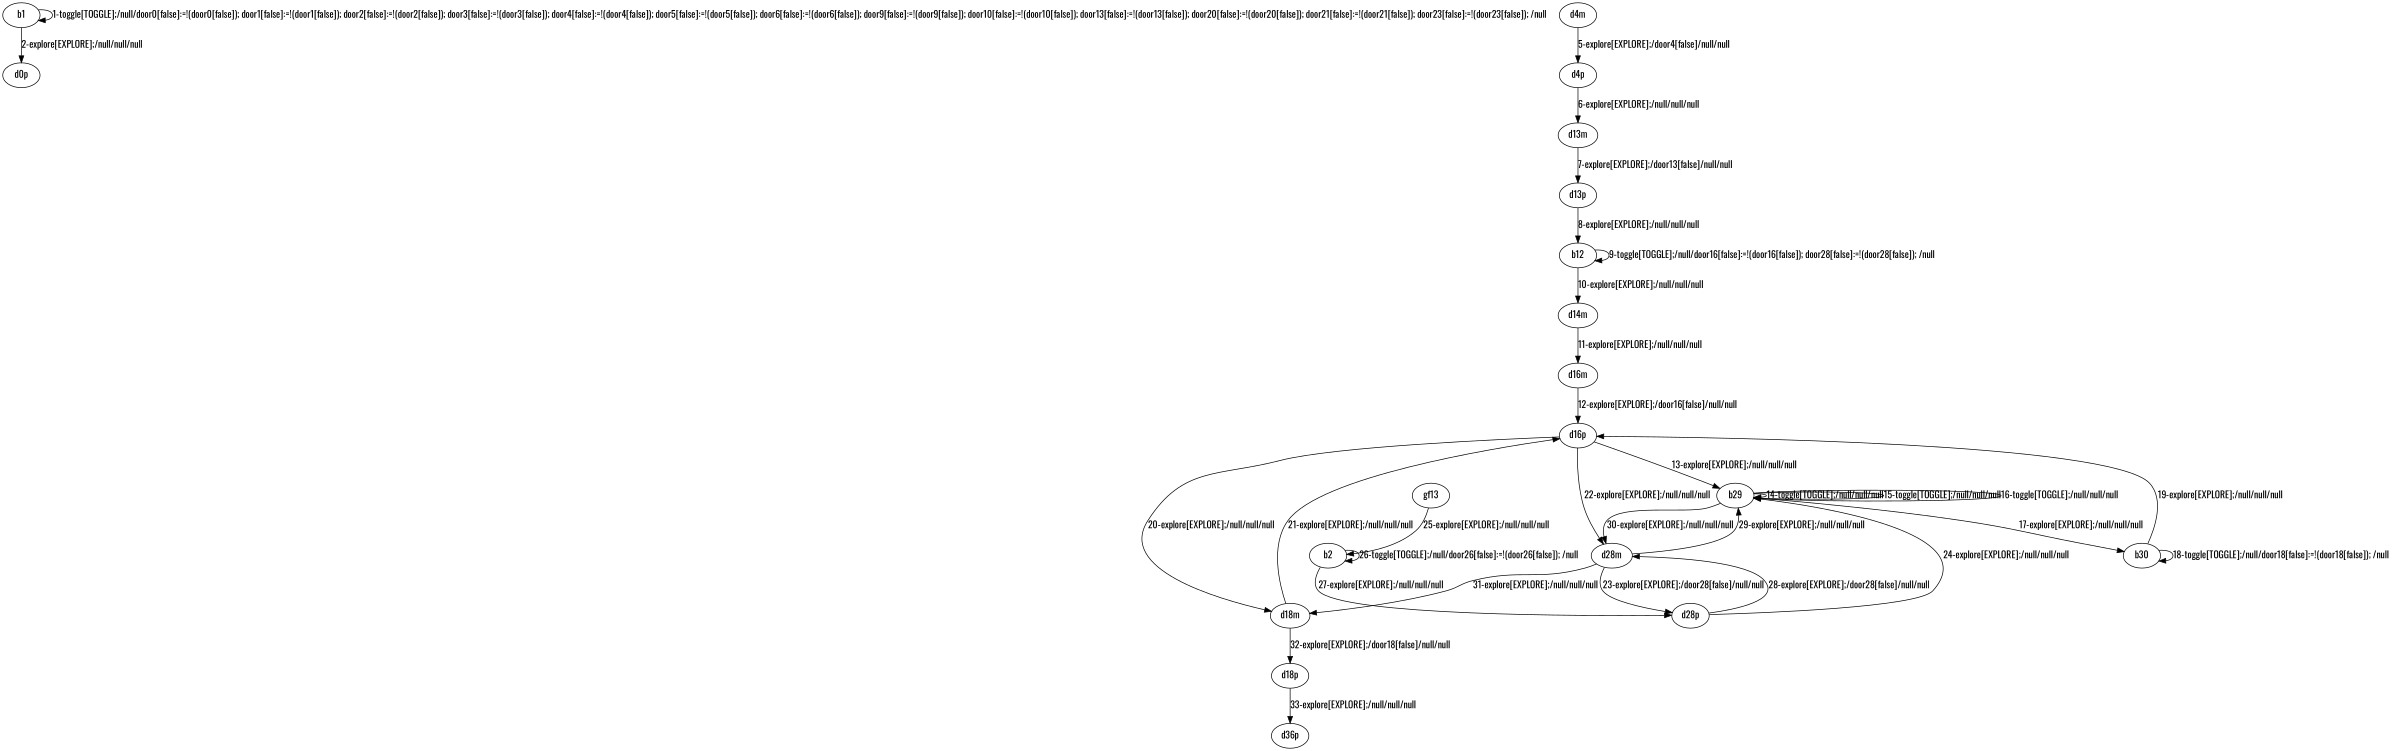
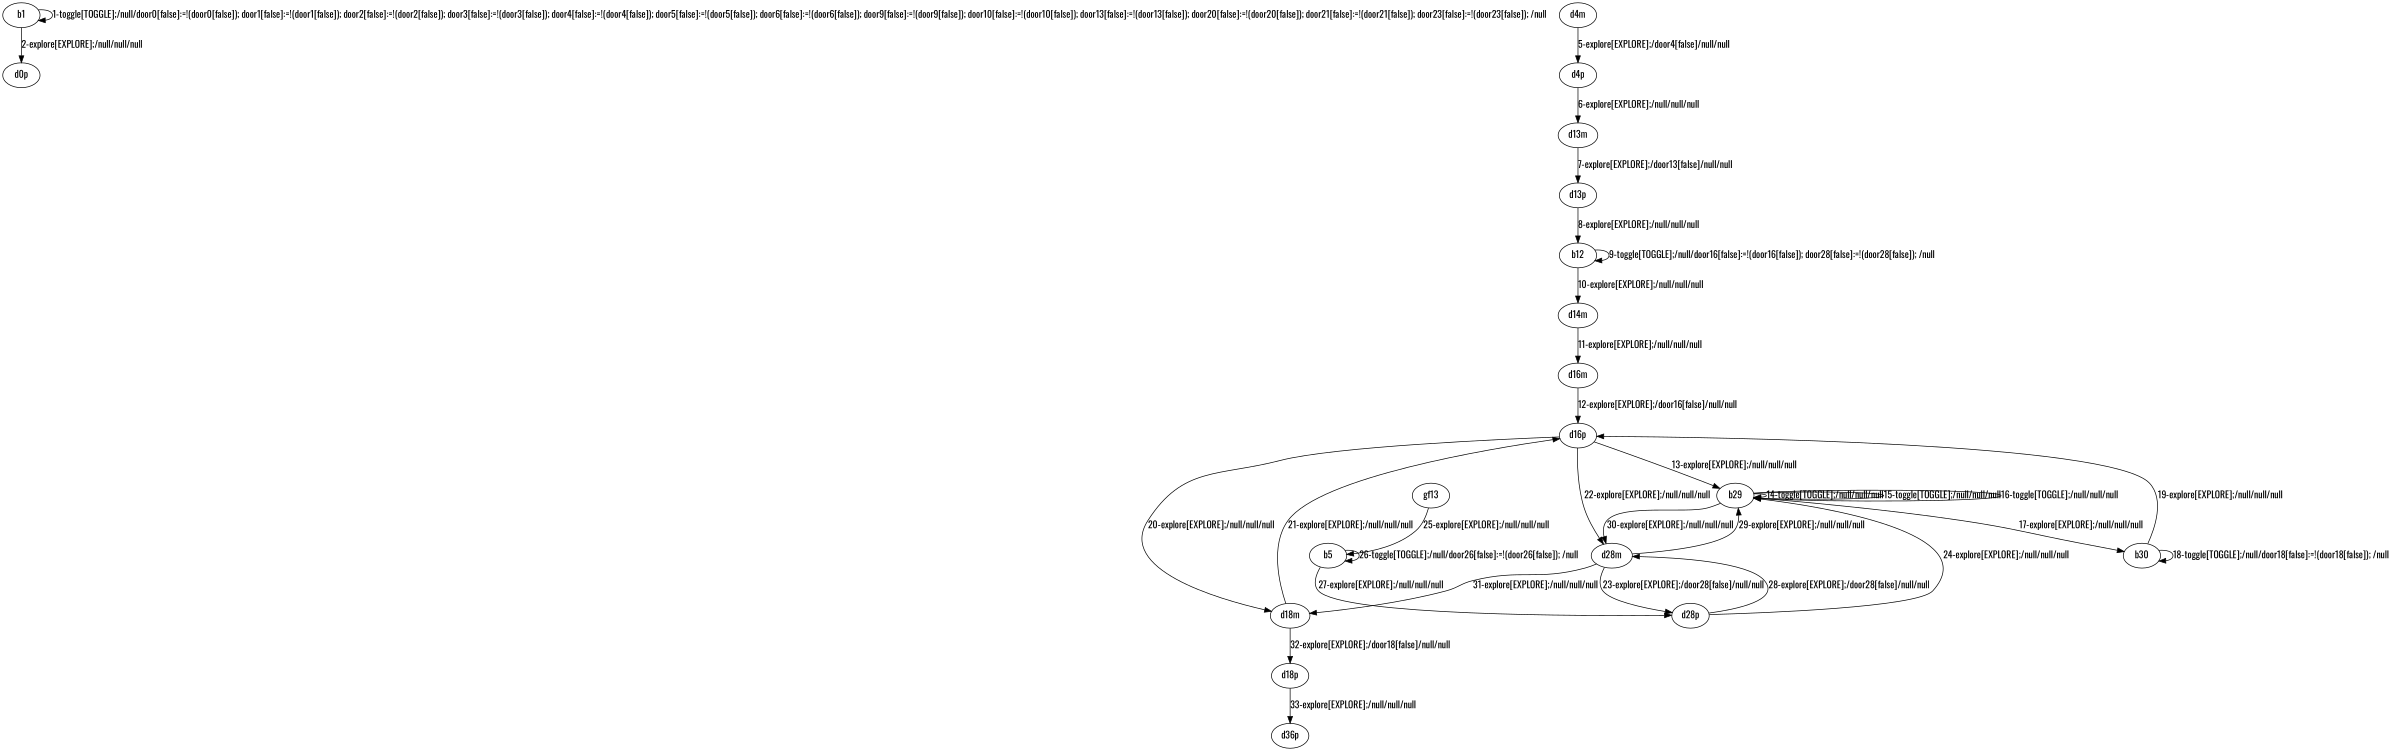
node "b2": label "b2" -> "b5"
